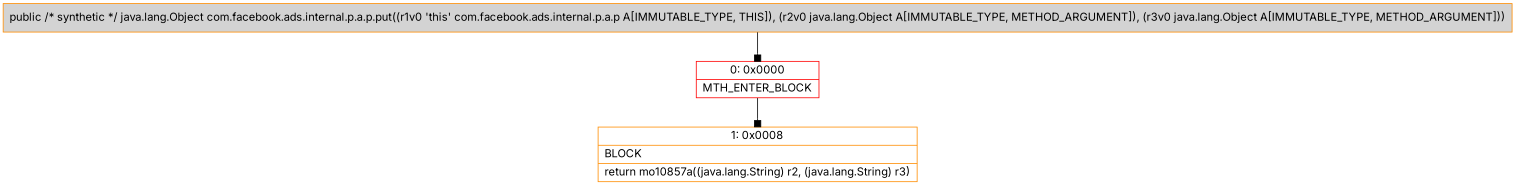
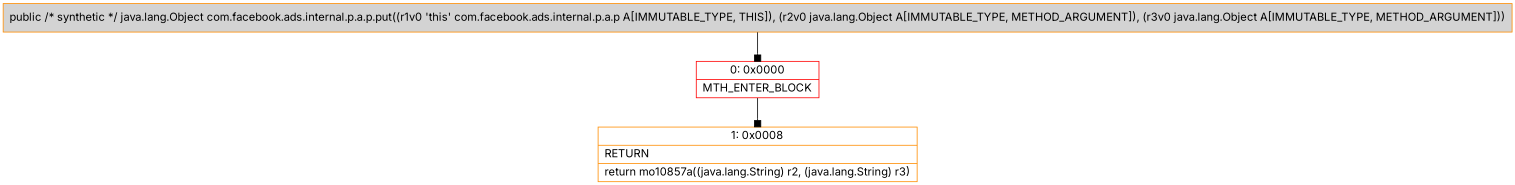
node "1: 0x0008": text "BLOCK" -> "RETURN"
